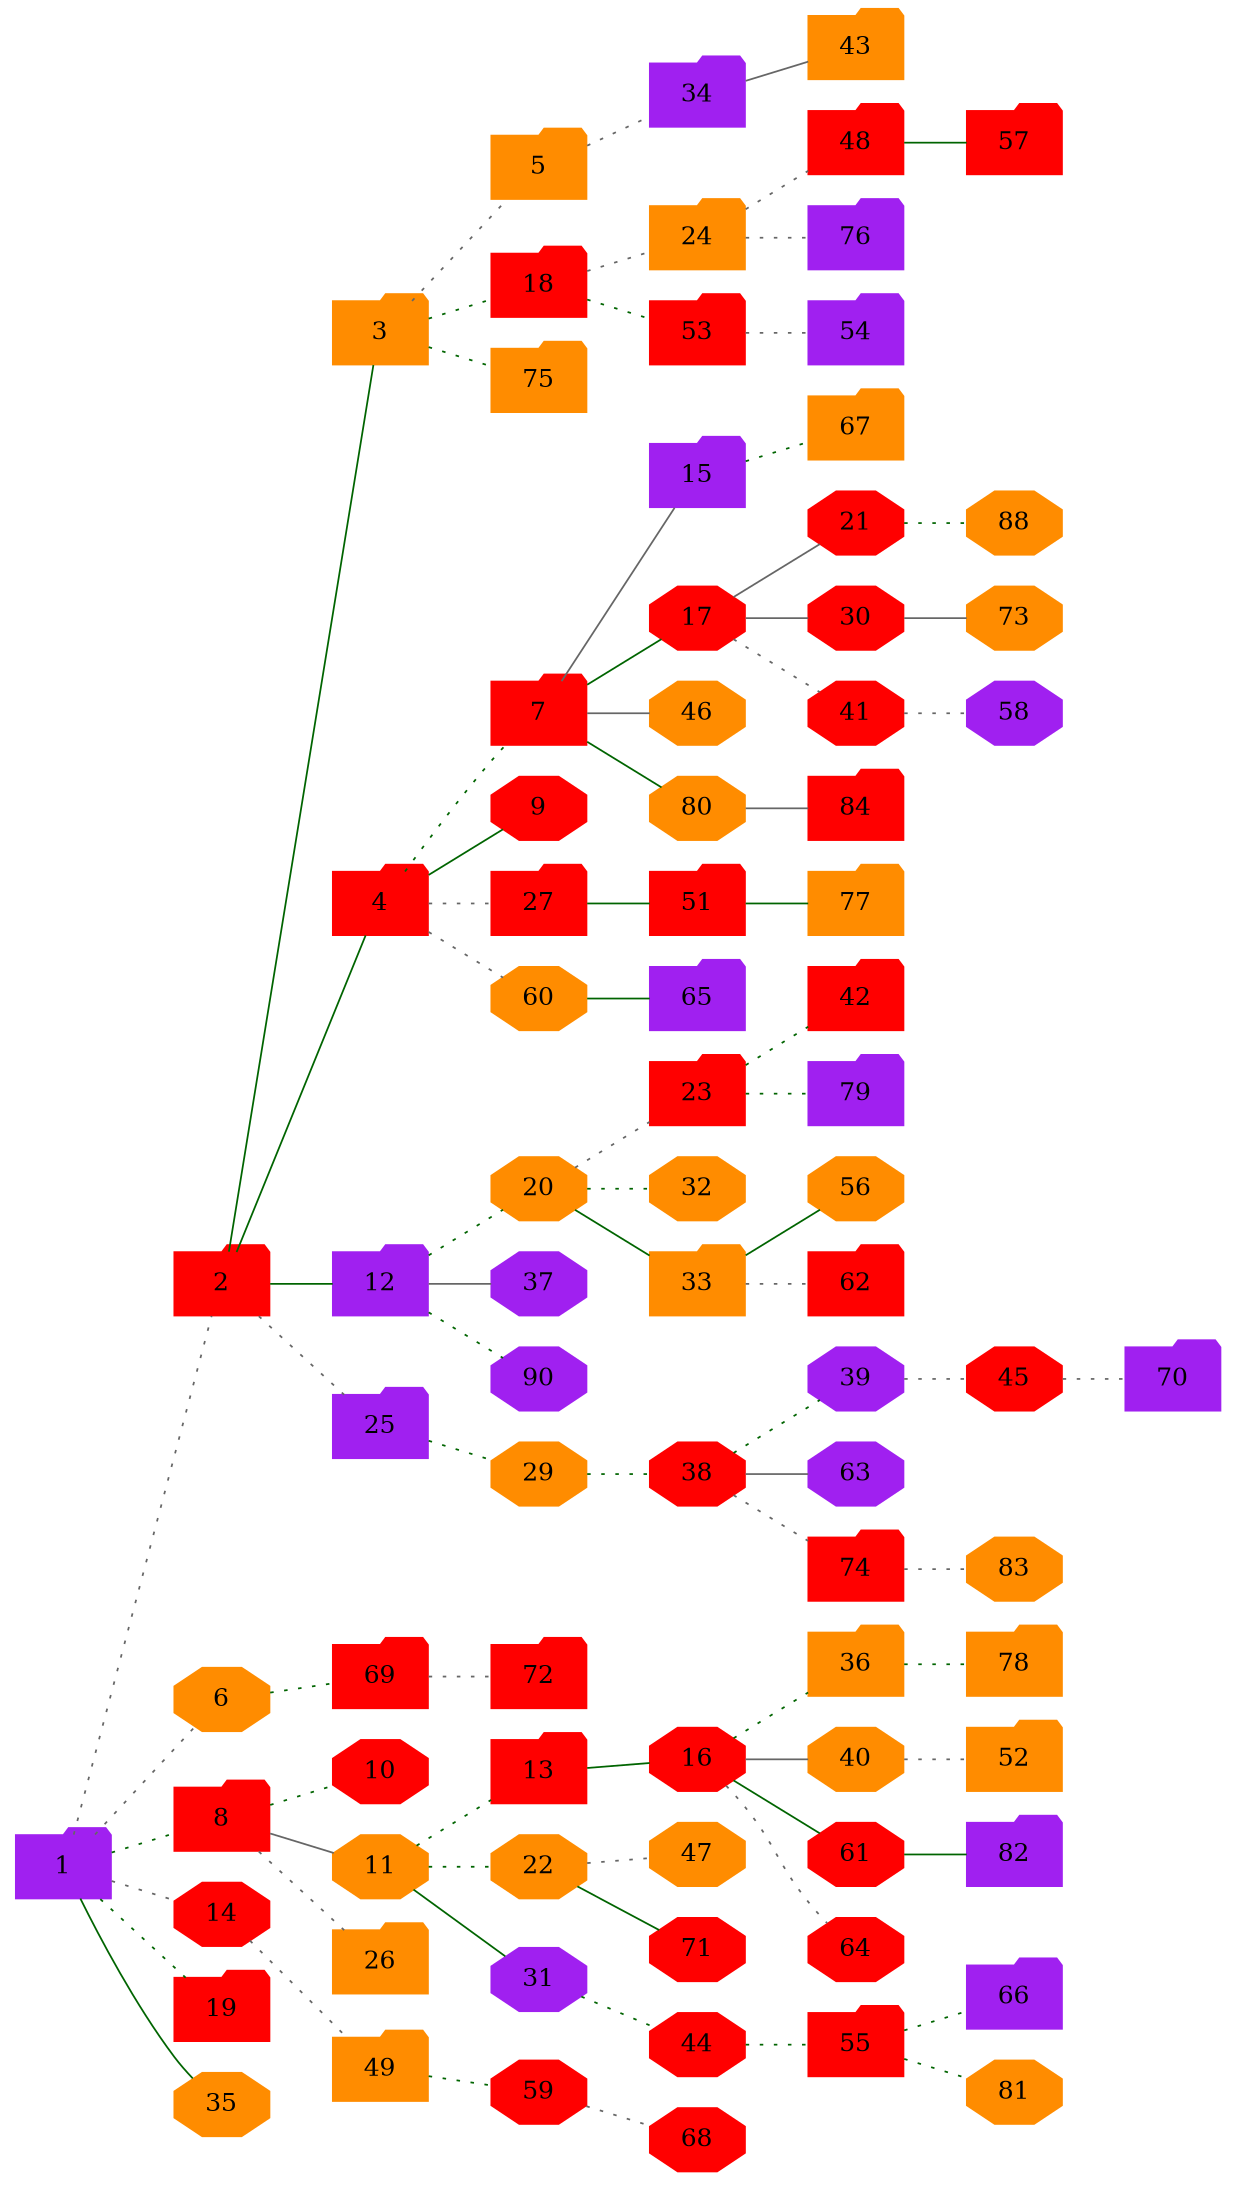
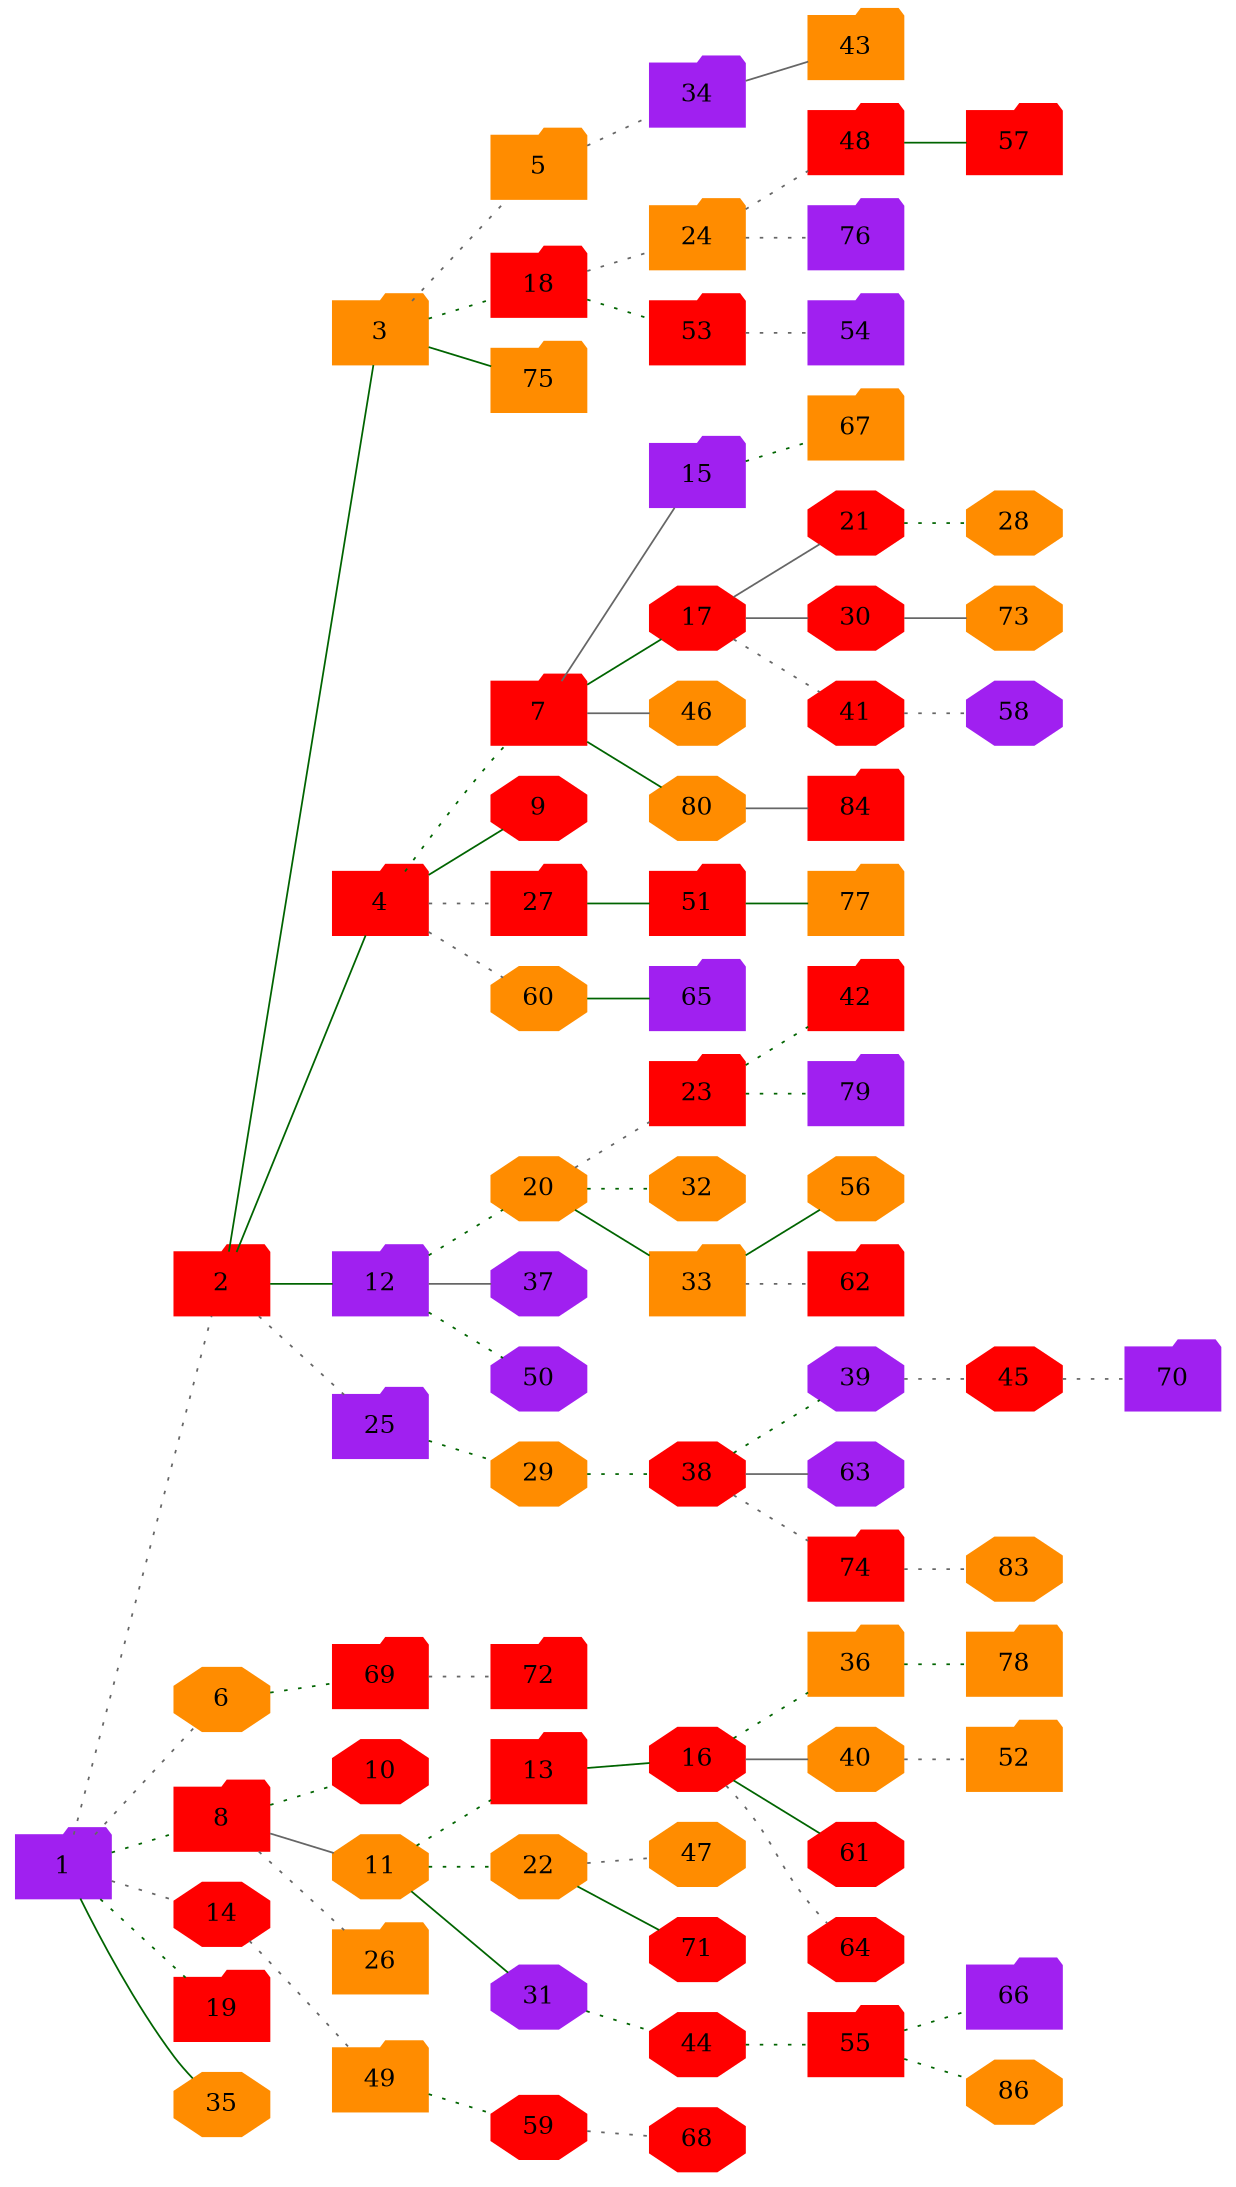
edge "3" -- "75": style dotted -> solid
node "88": label "88" -> "28"
node "90": label "90" -> "50"
node "82": removed
node "81": label "81" -> "86"
